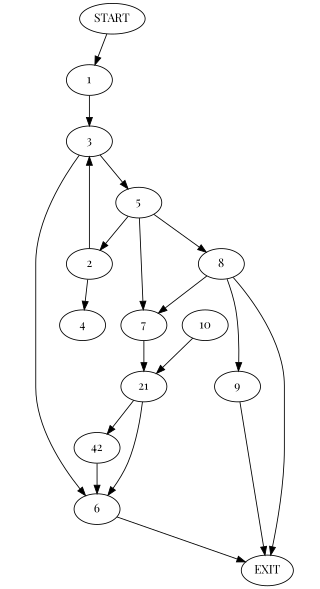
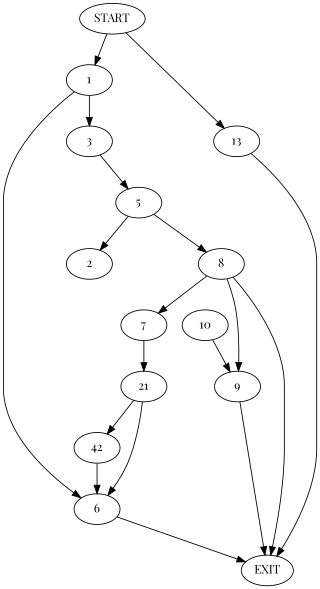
node "13": added
edge "2" -> "3": removed
edge "5" -> "7": removed
edge "3" -> "6": now "1" -> "6"
node "4": removed
edge "10" -> "21": now "10" -> "9"
